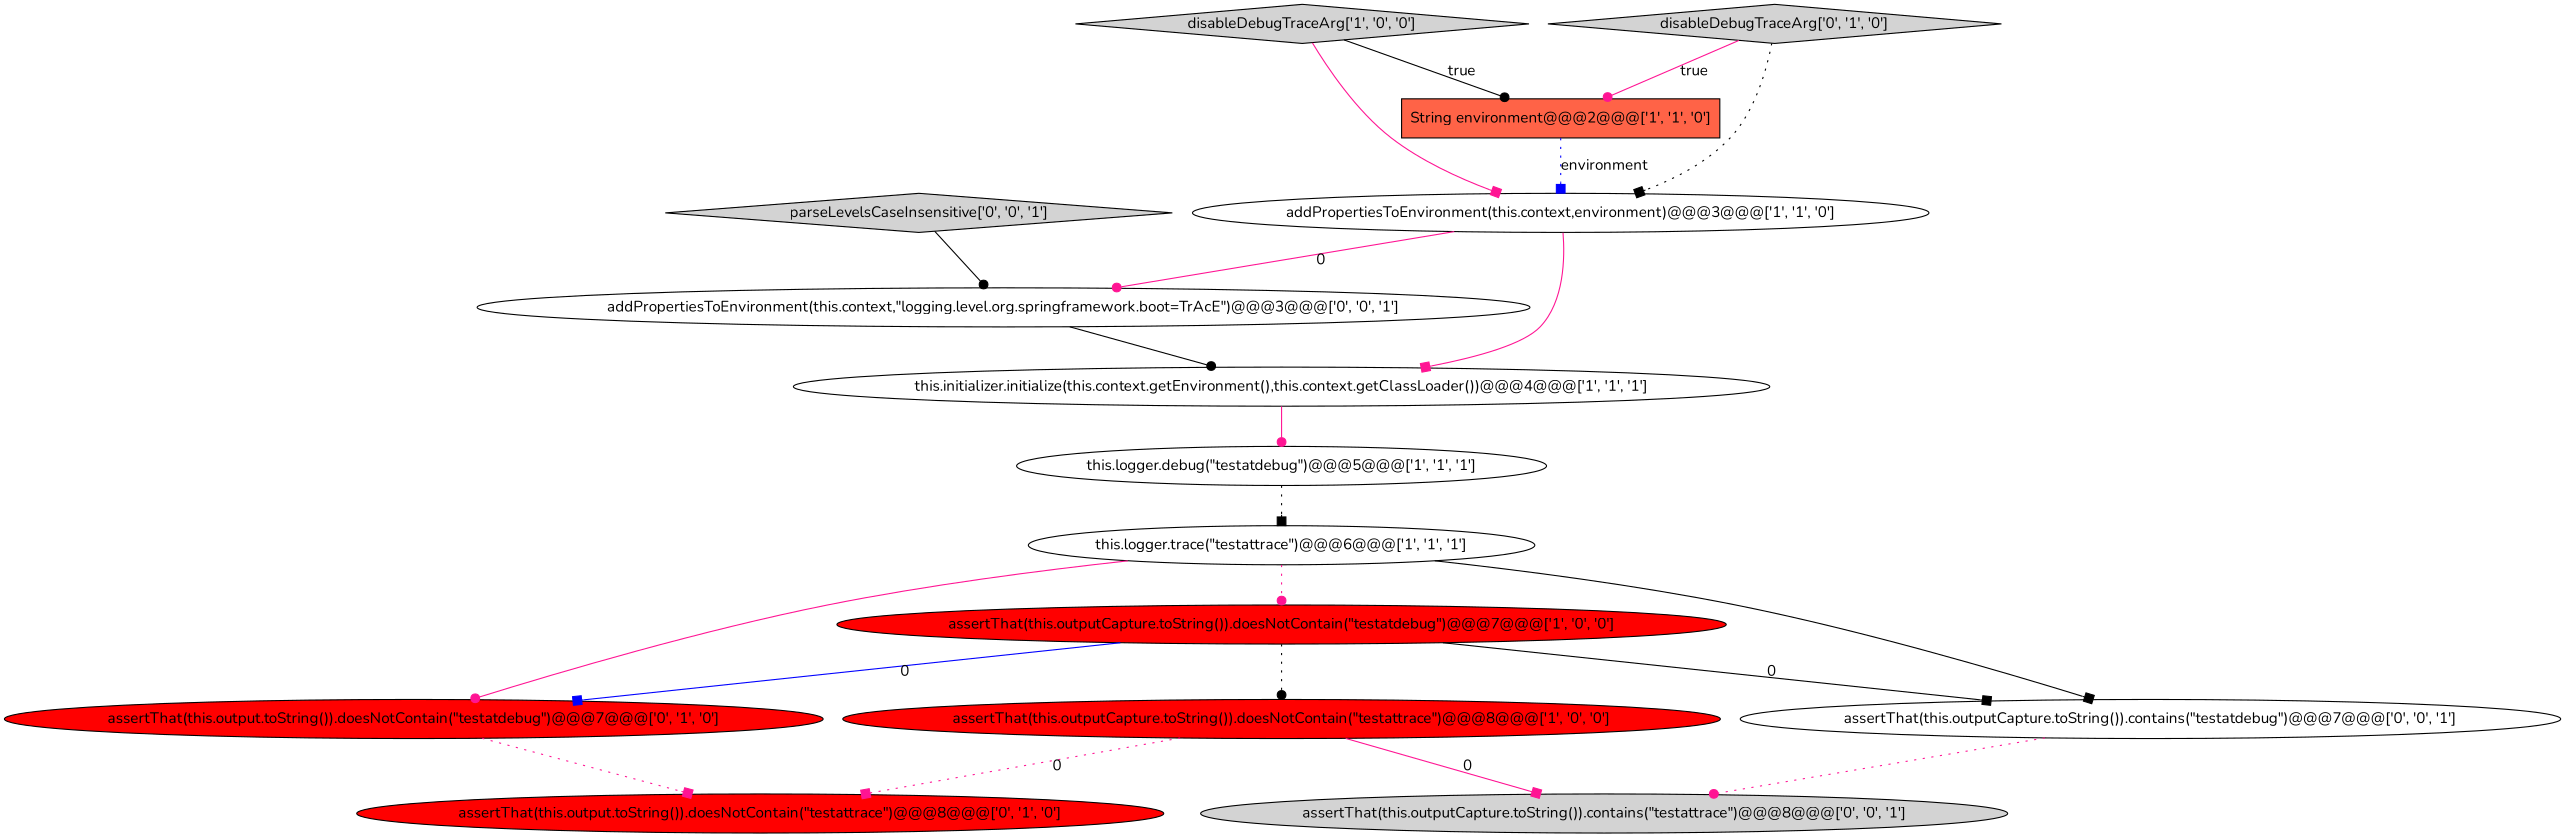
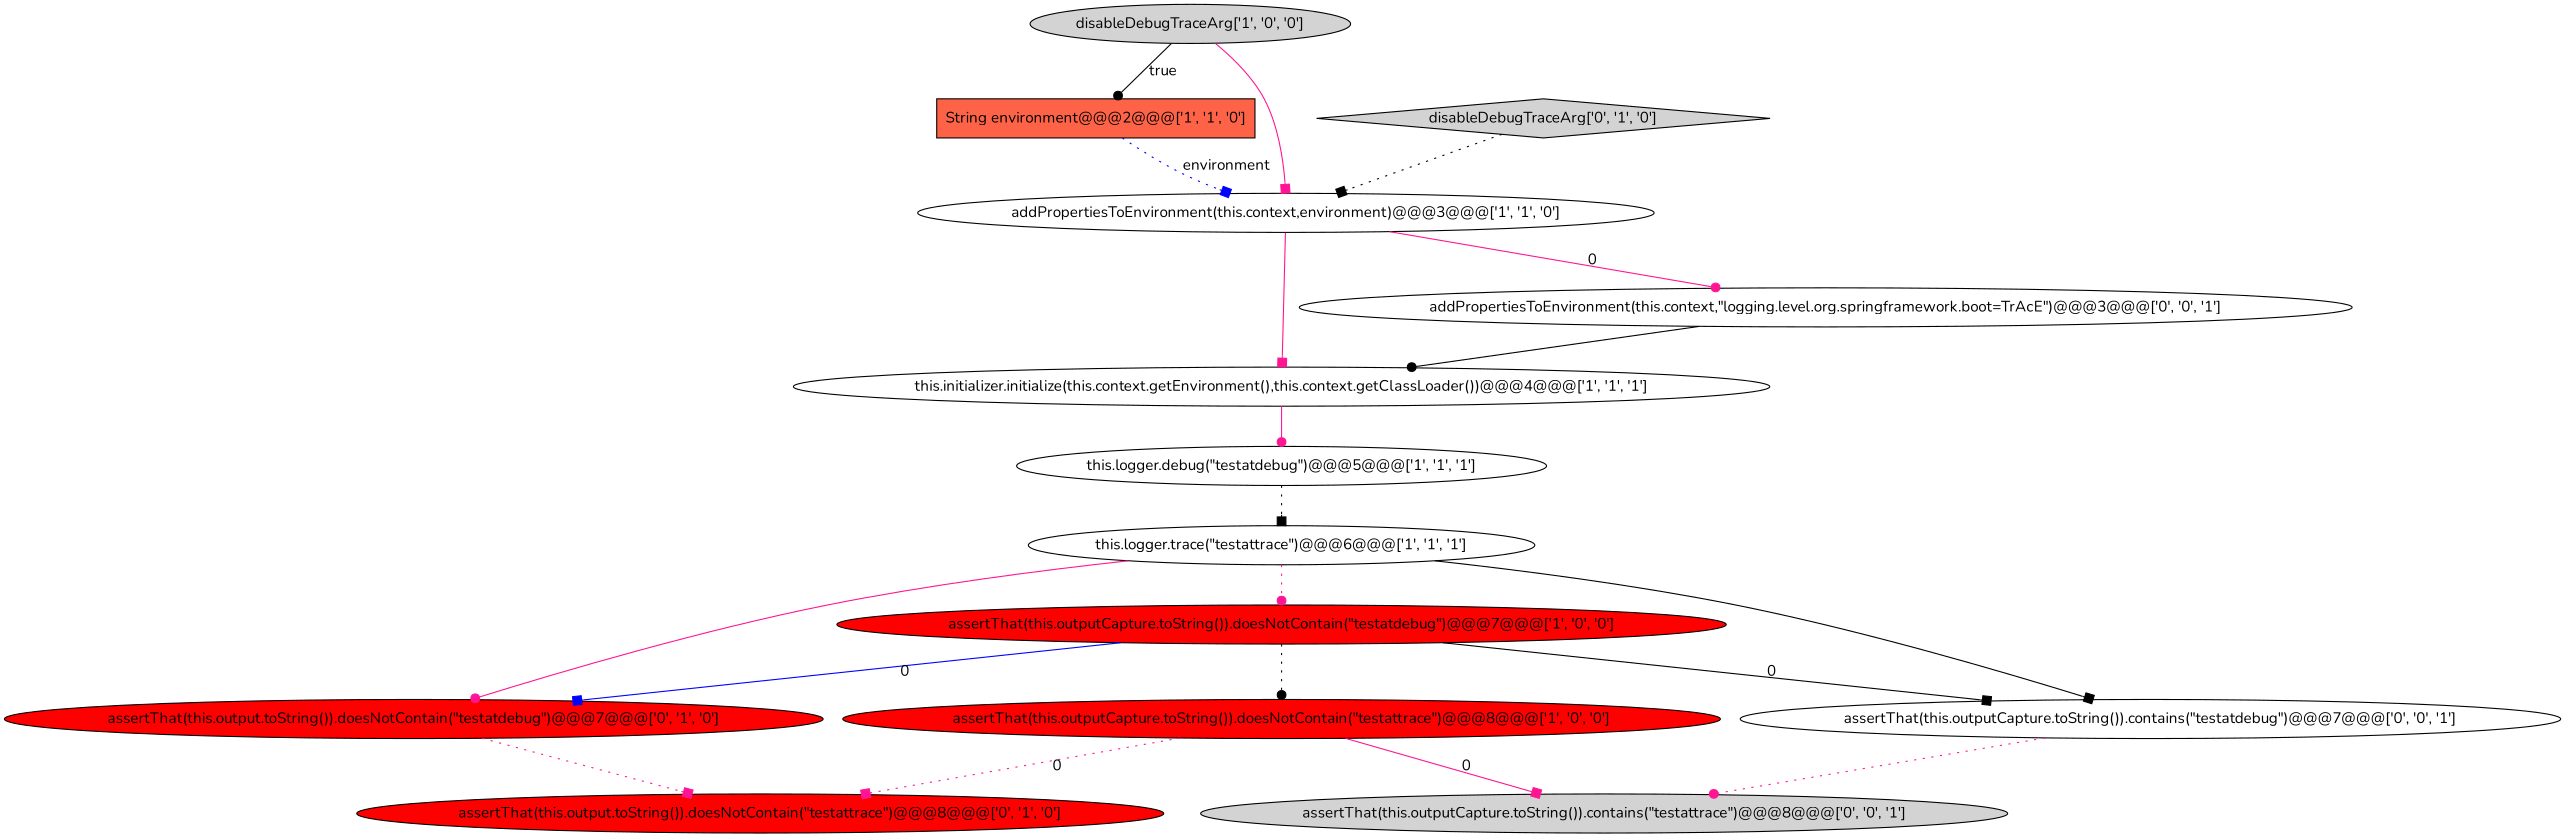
node "disableDebugTraceArg['1', '0', '0']": shape diamond -> ellipse
edge "disableDebugTraceArg['0', '1', '0']" -> "String environment@@@2@@@['1', '1', '0']": removed, label "true"
node "parseLevelsCaseInsensitive['0', '0', '1']": removed
